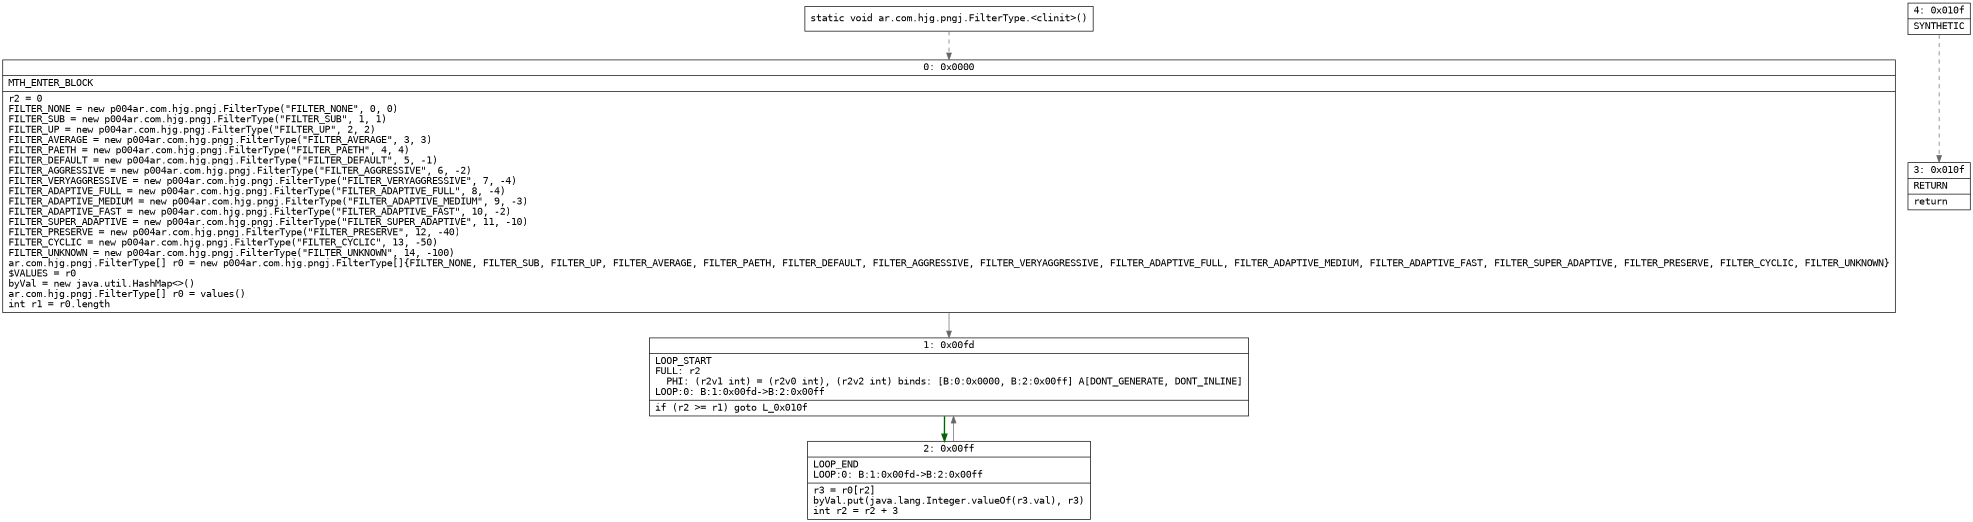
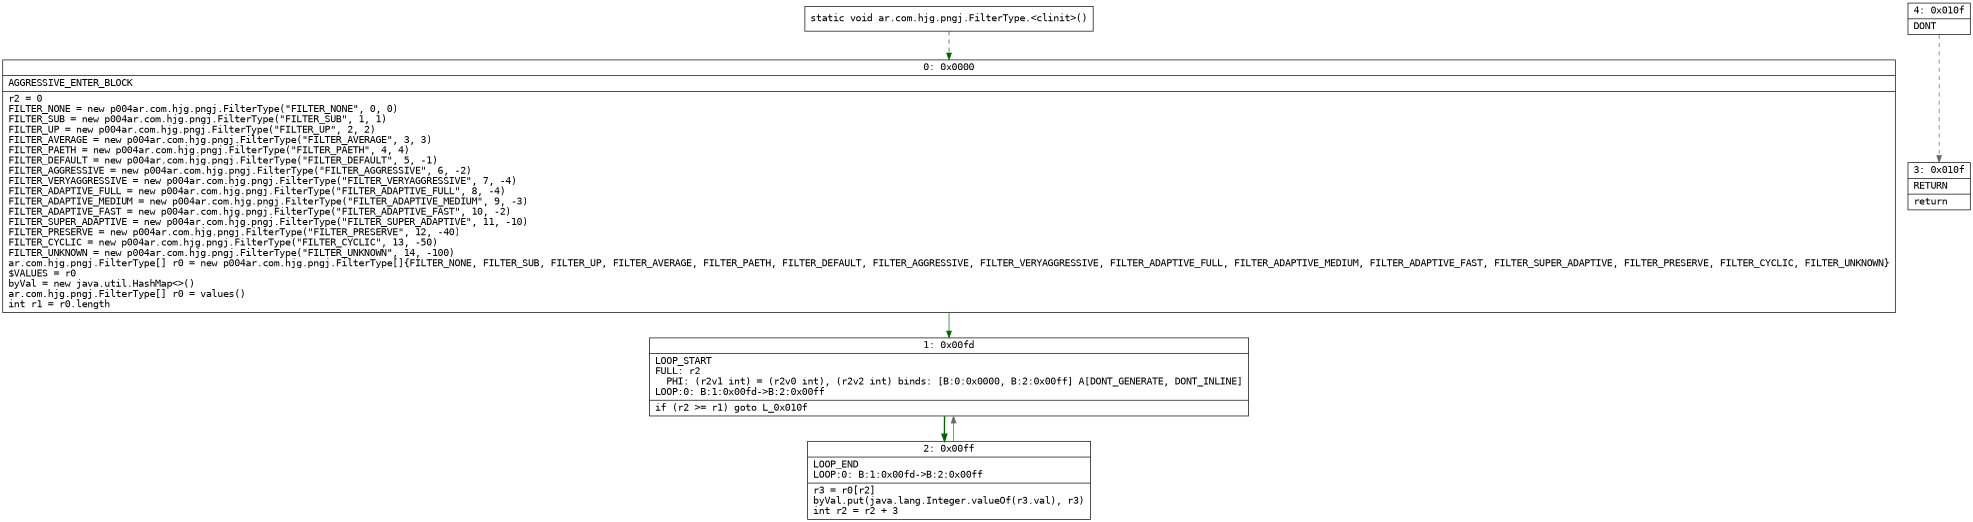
node "4: 0x010f": text "SYNTHETIC" -> "DONT"
edge "static void ar.com.hjg.pngj.FilterType.<clinit>()" -> "0: 0x0000": color gray40 -> darkgreen
node "0: 0x0000": text "MTH_ENTER_BLOCK" -> "AGGRESSIVE_ENTER_BLOCK"
edge "0: 0x0000" -> "1: 0x00fd": color gray40 -> darkgreen
